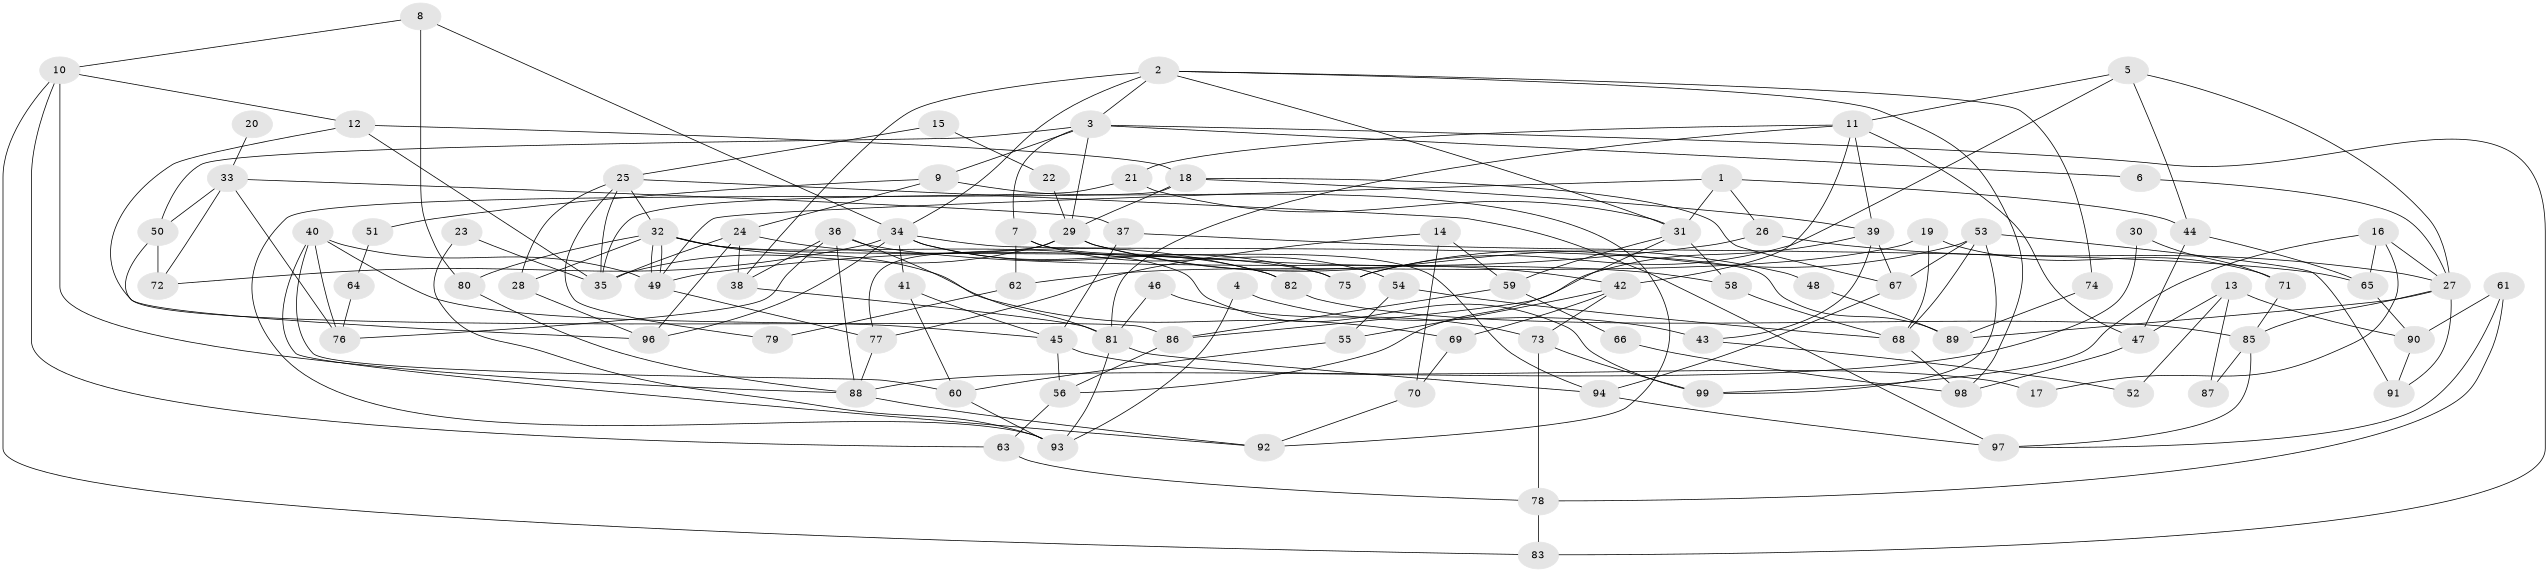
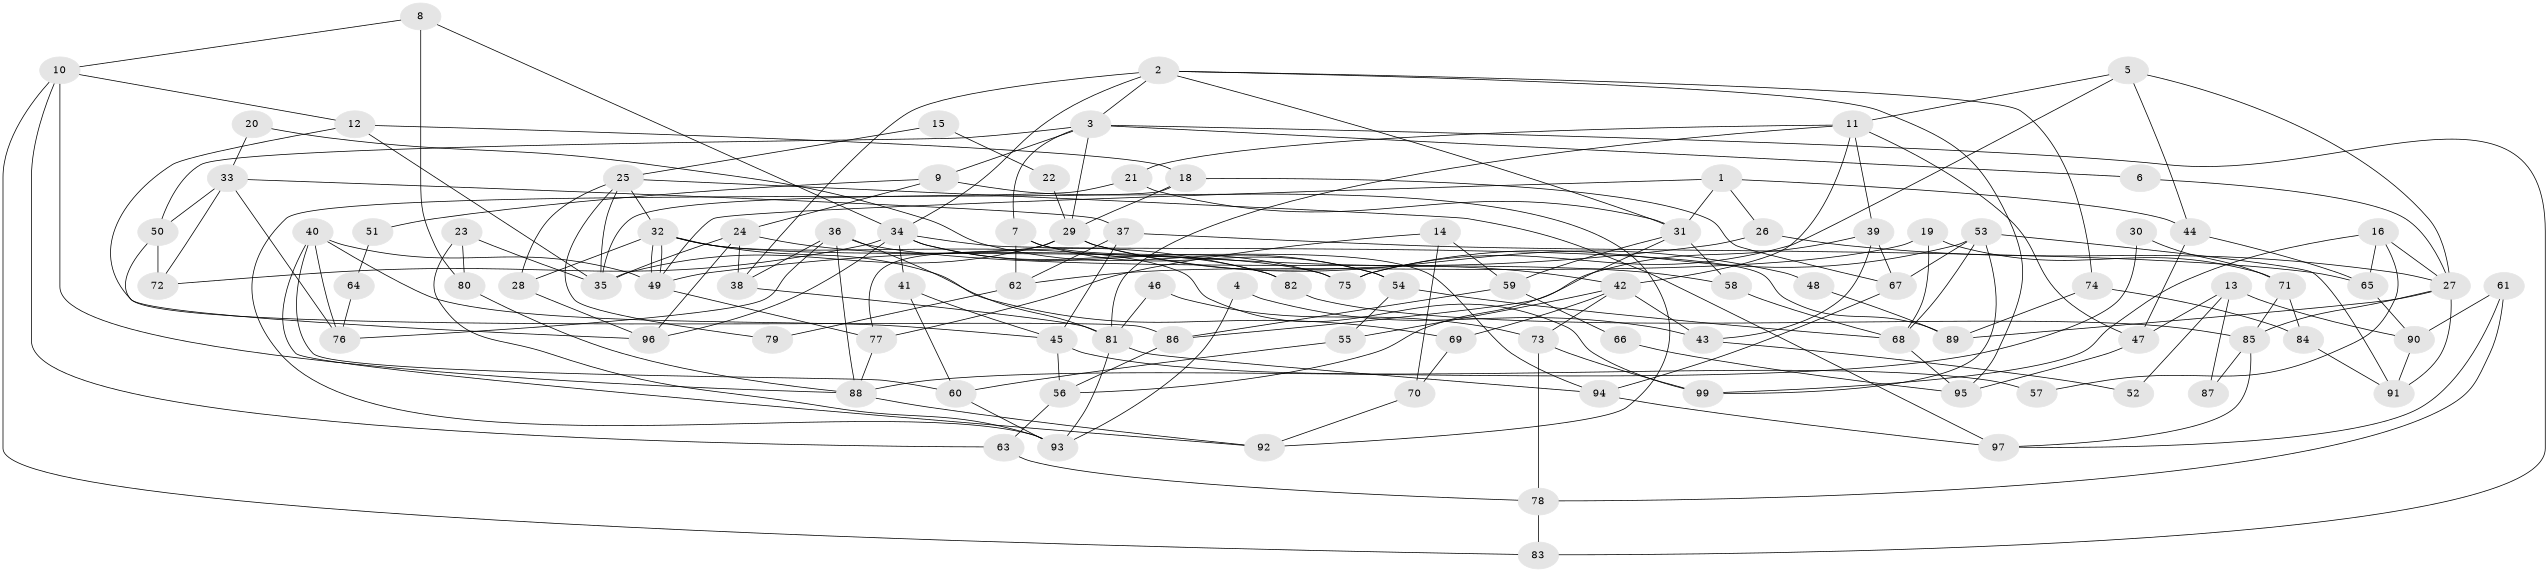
edge "20" -- "54": added
edge "18" -- "39": removed
edge "32" -- "80": now "23" -- "80"
edge "37" -- "62": added
edge "42" -- "43": added
node "84": added
node "98": label "98" -> "95"
node "17": label "17" -> "57"
